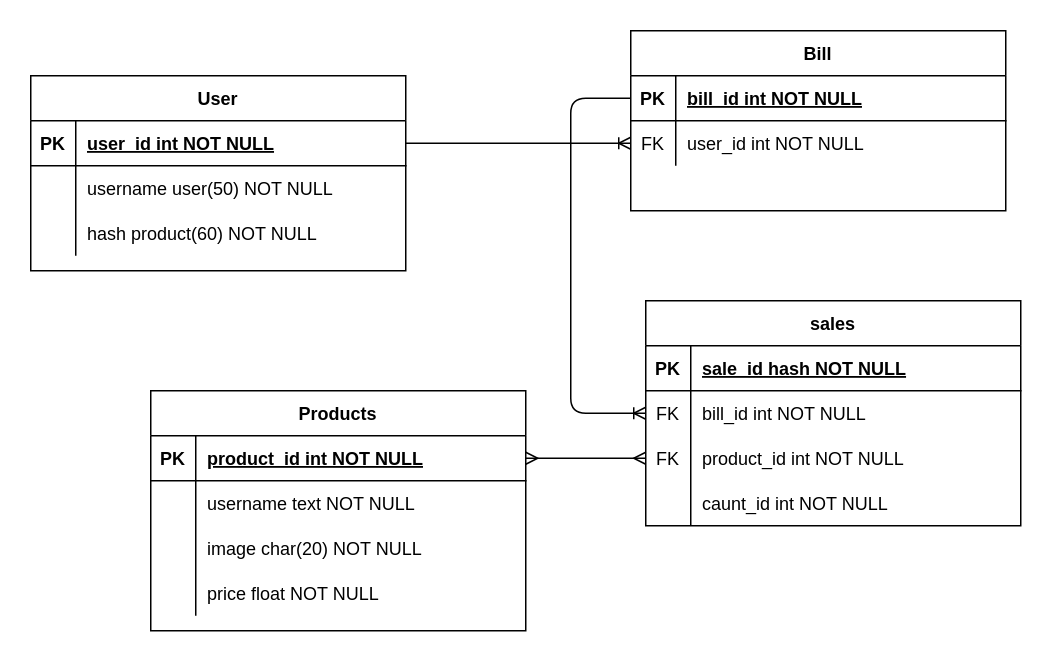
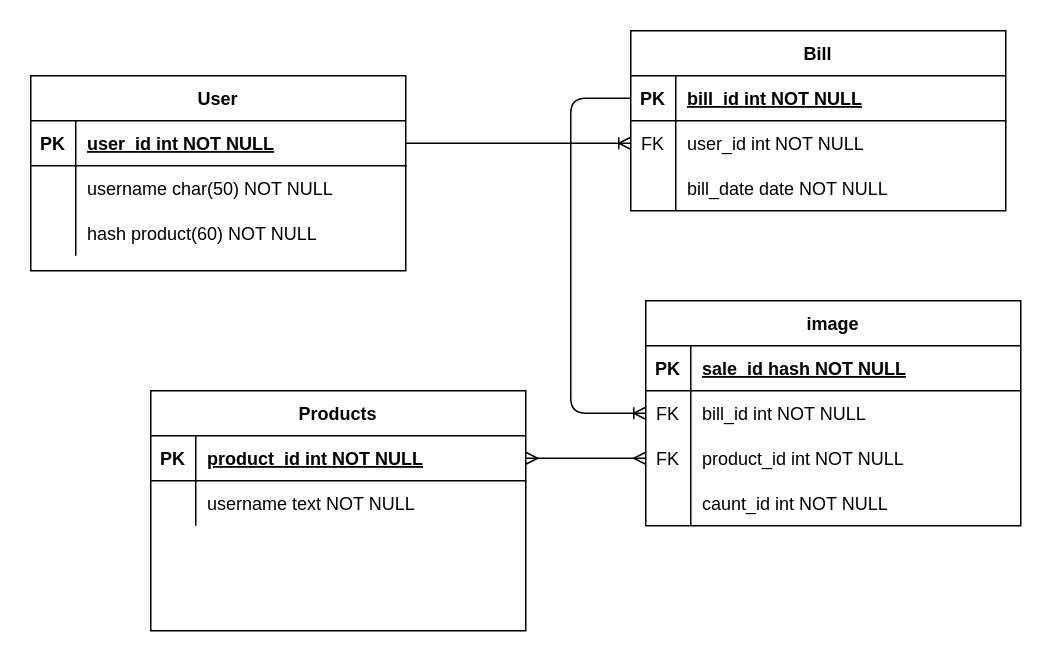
node "bill_date date NOT NULL": added
node "username user(50) NOT NULL": label "username user(50) NOT NULL" -> "username char(50) NOT NULL"
node "sales": label "sales" -> "image"
node "image char(20) NOT NULL": removed
node "price float NOT NULL": removed
